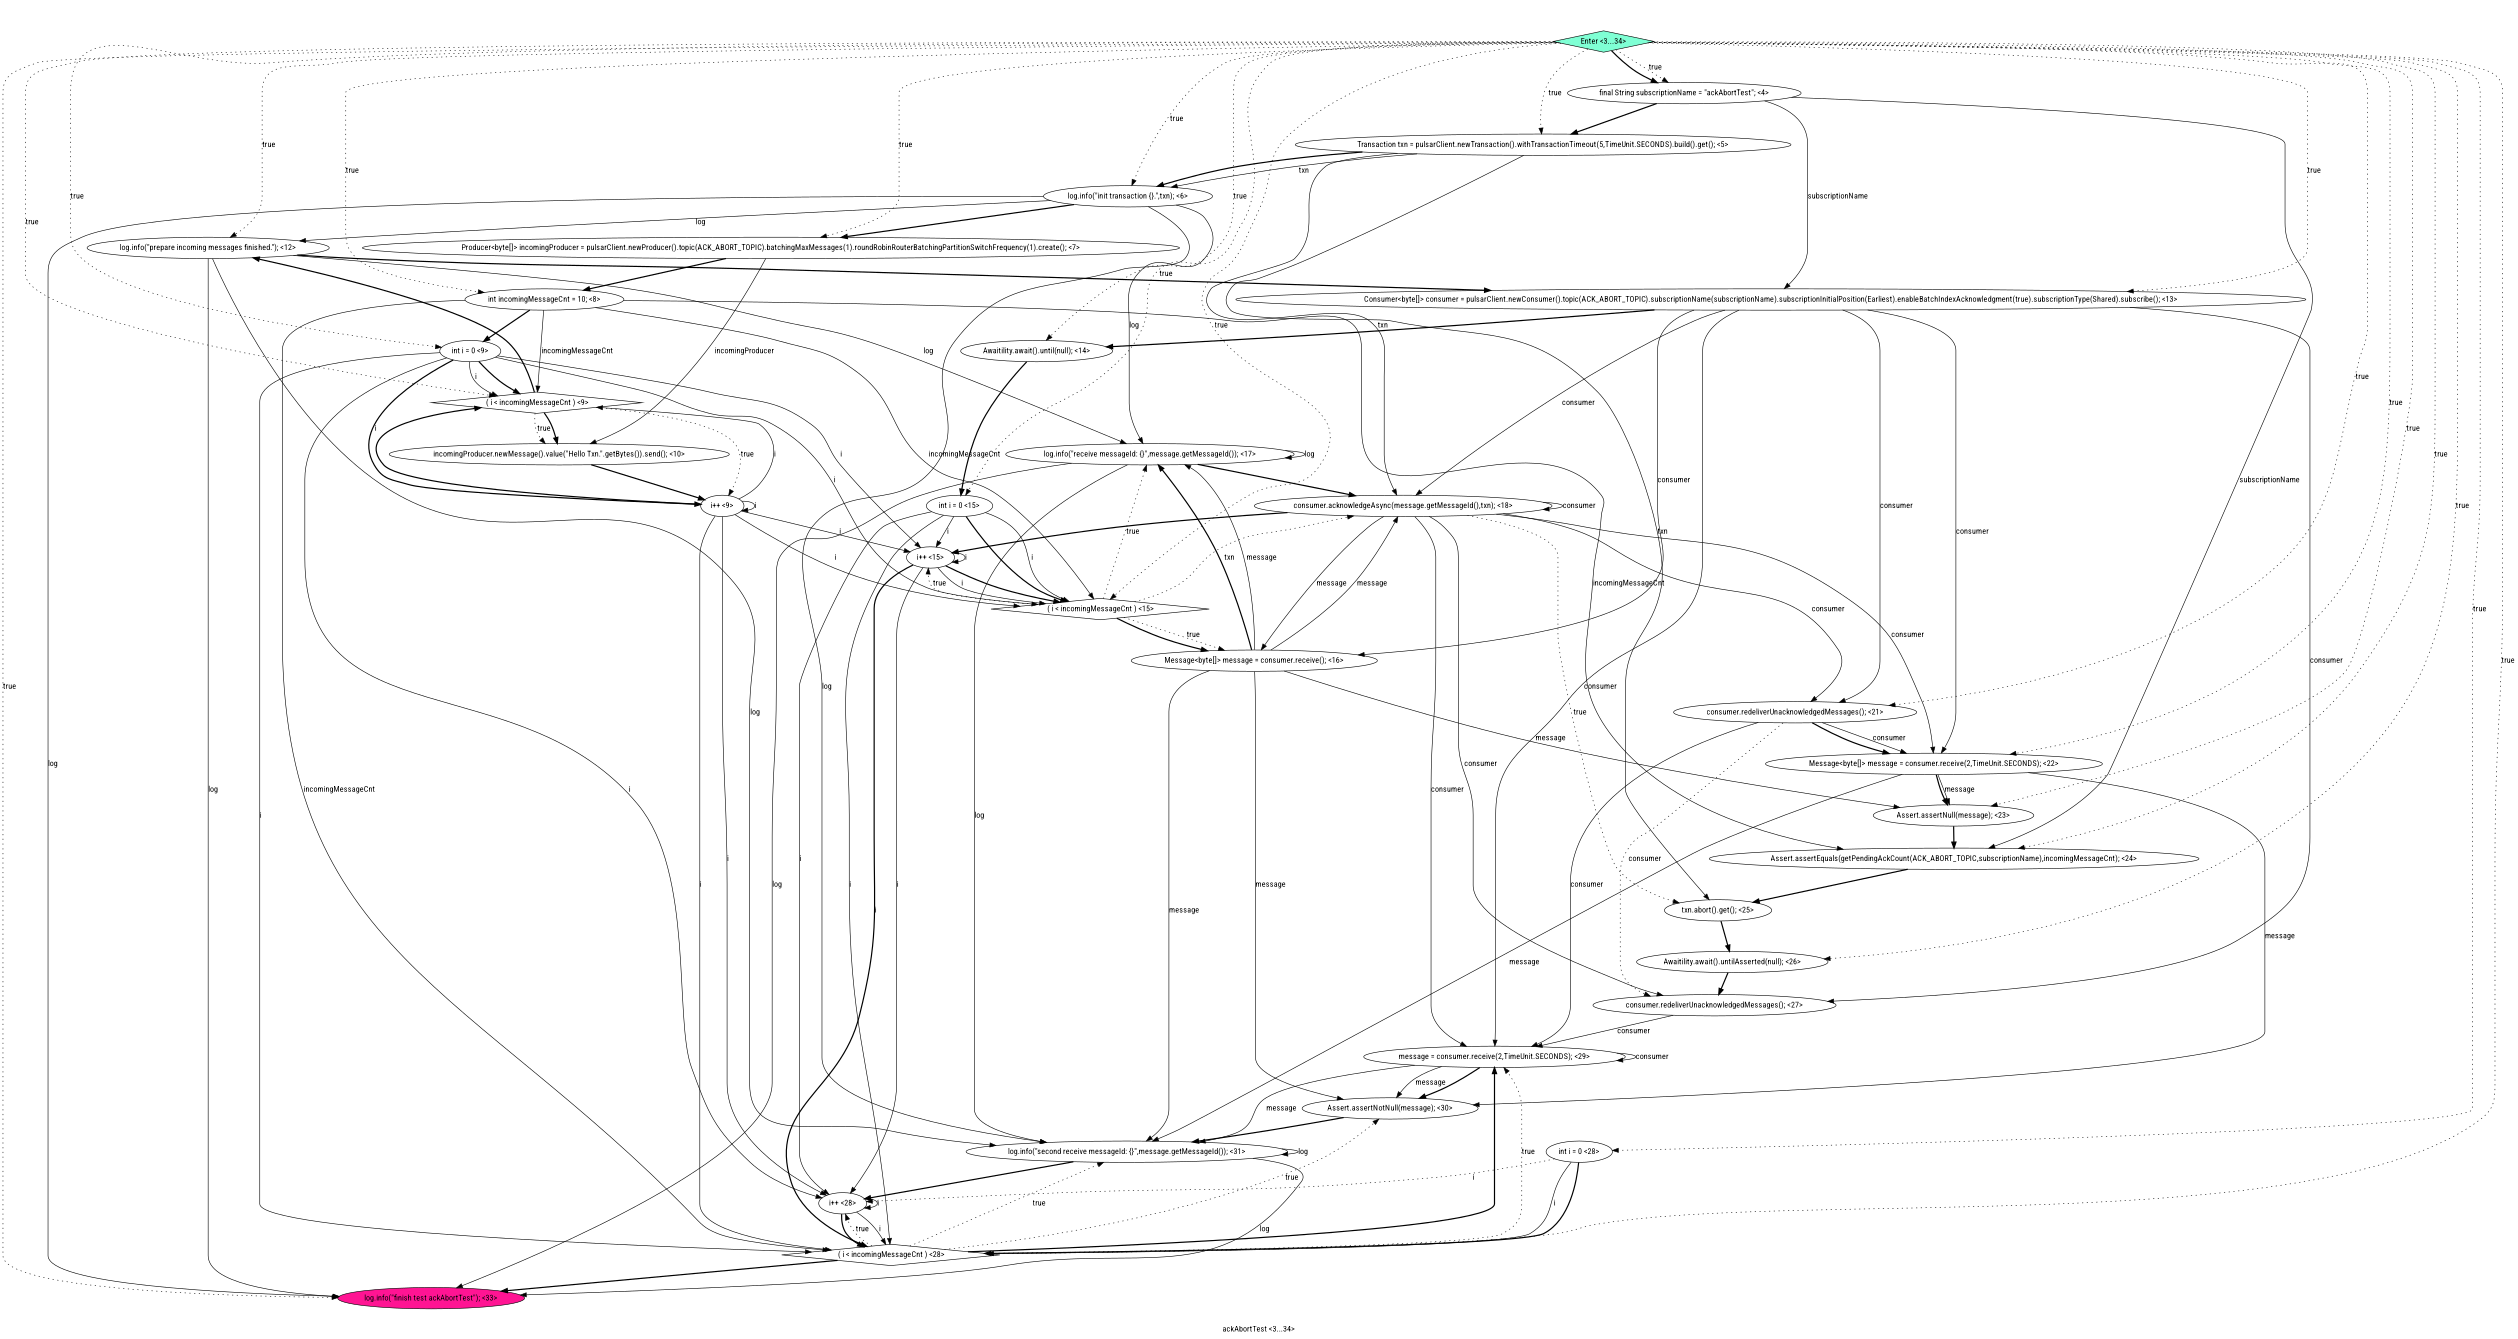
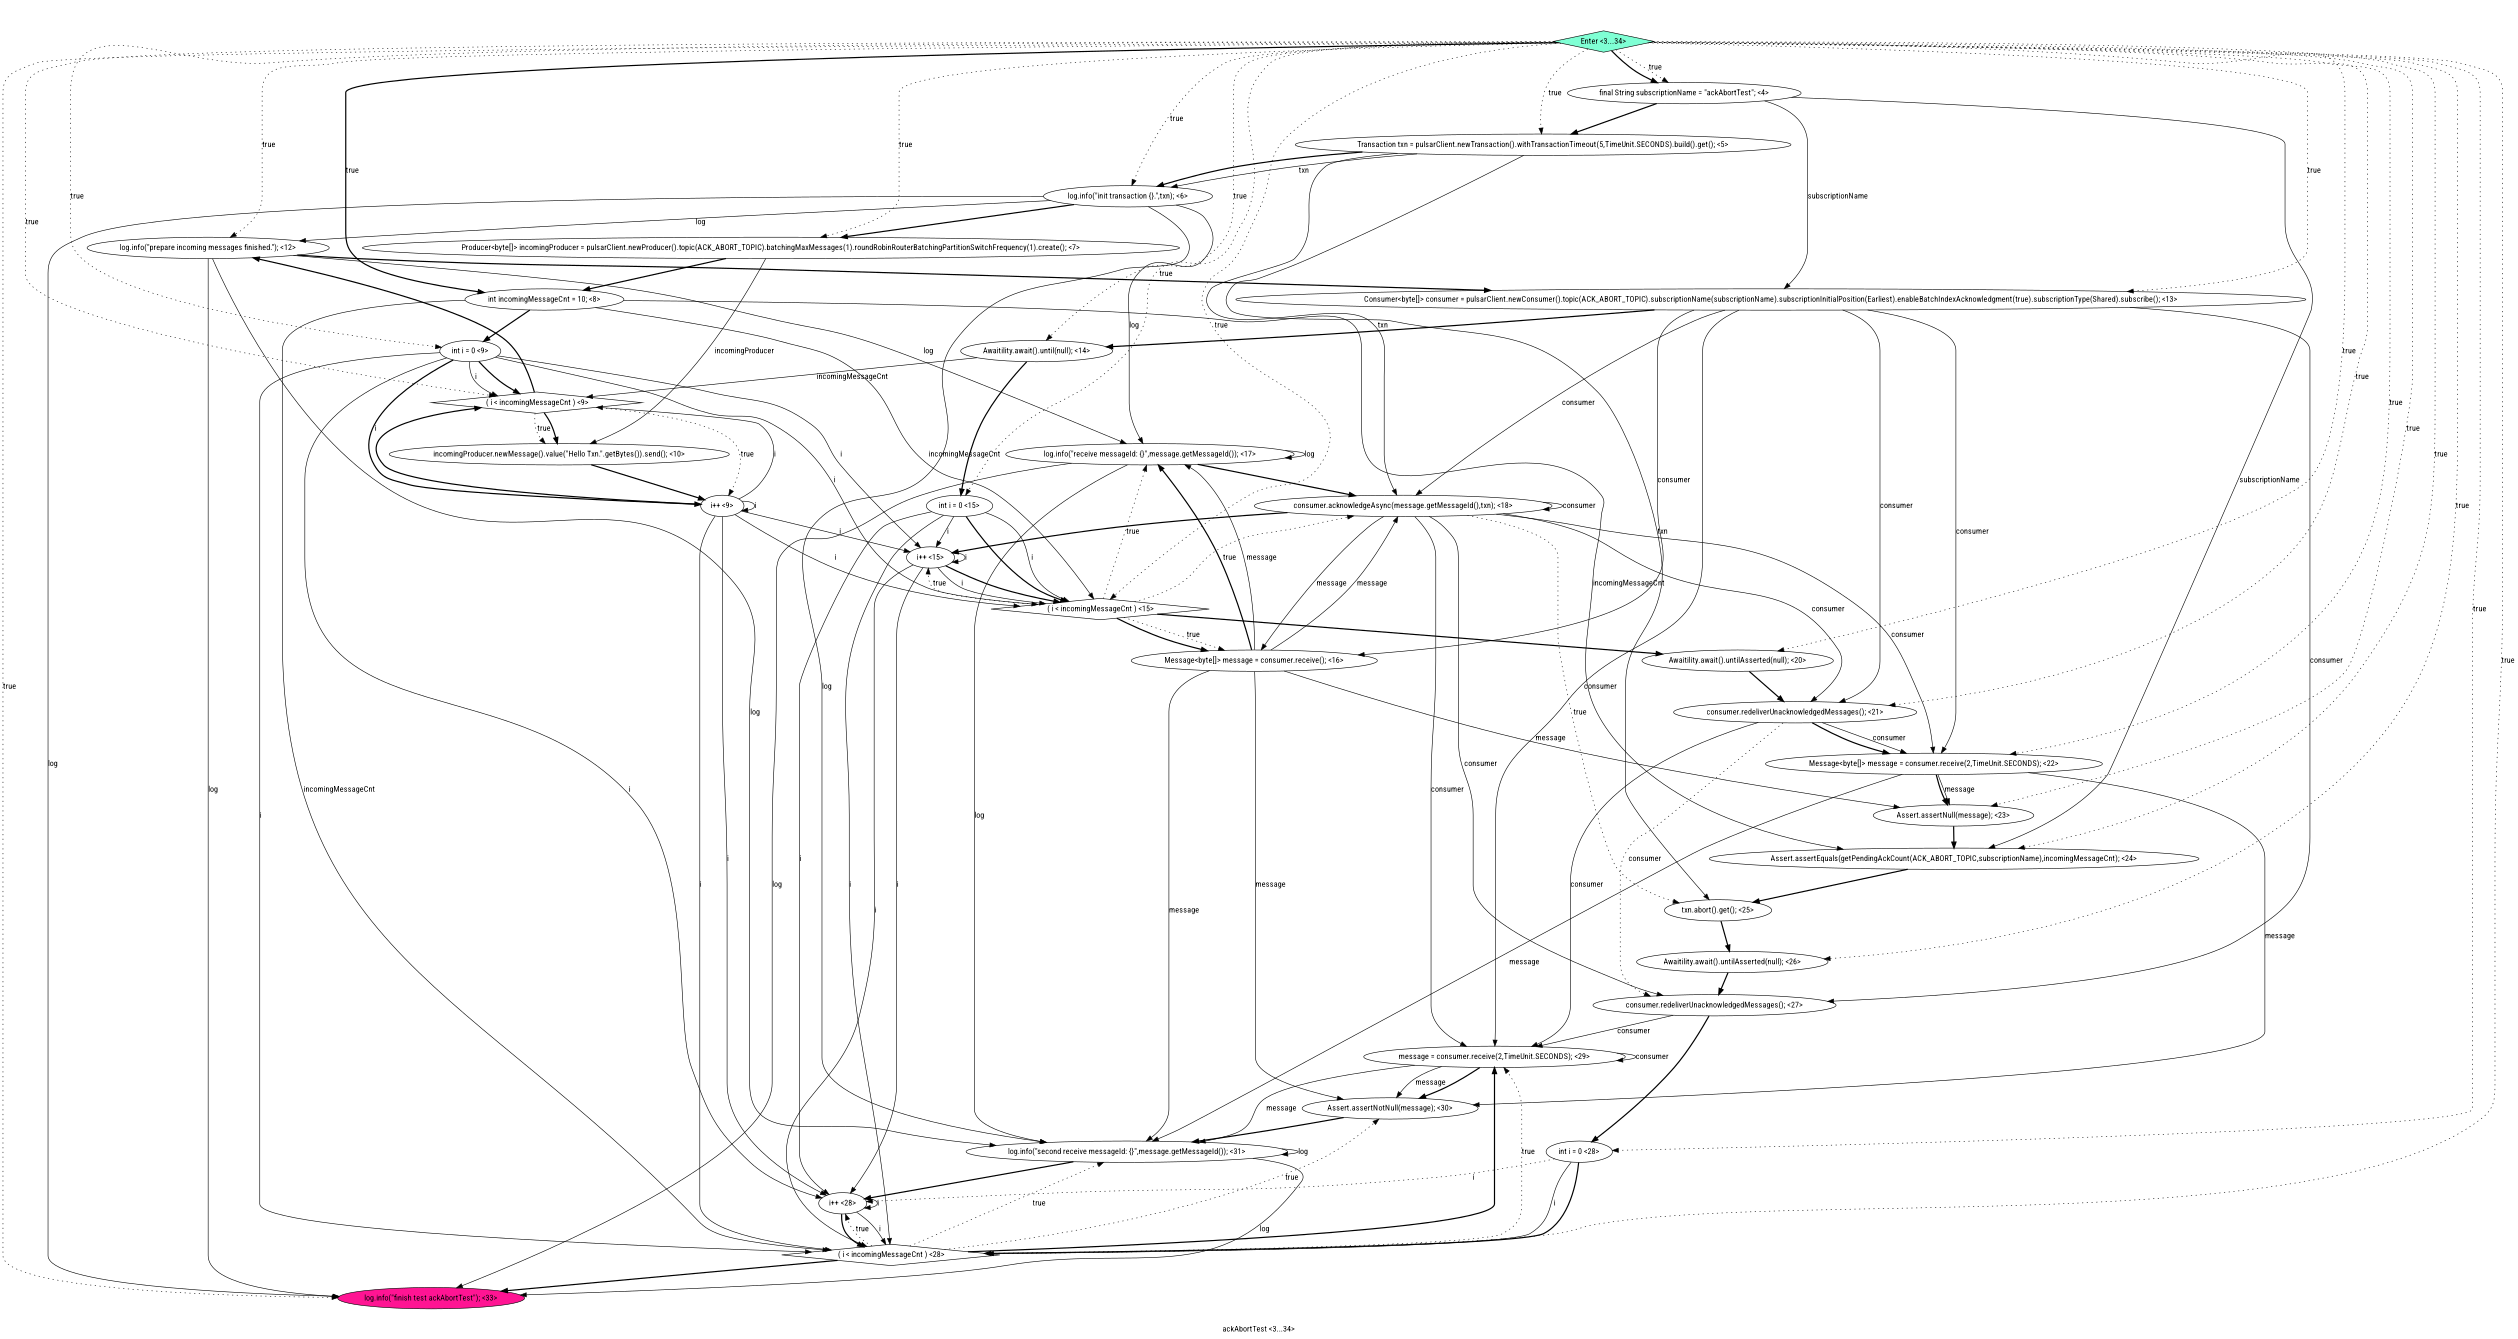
edge "Enter <3...34>" -> "int incomingMessageCnt = 10; <8>": style dotted -> bold
edge "int incomingMessageCnt = 10; <8>" -> "( i < incomingMessageCnt ) <9>": now "Awaitility.await().until(null); <14>" -> "( i < incomingMessageCnt ) <9>"
edge "( i < incomingMessageCnt ) <15>" -> "consumer.acknowledgeAsync(message.getMessageId(),txn); <18>": label "txn" -> "true"
node "Awaitility.await().untilAsserted(null); <20>": added
edge "i++ <15>" -> "( i < incomingMessageCnt ) <28>": style bold -> solid
edge "consumer.redeliverUnacknowledgedMessages(); <27>" -> "int i = 0 <28>": added
